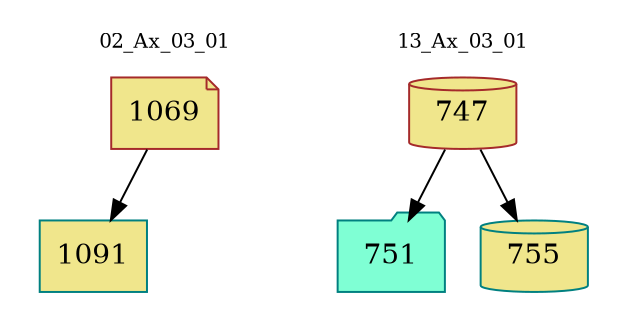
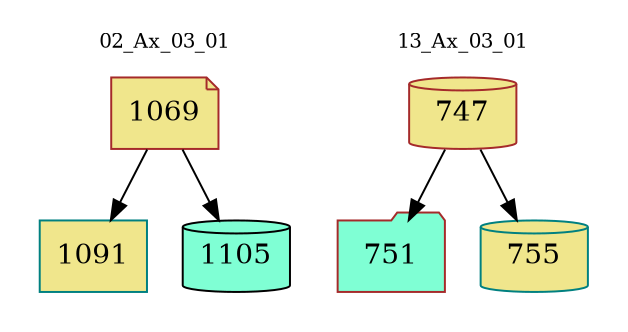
node "1105": added
node "751": color teal -> brown
